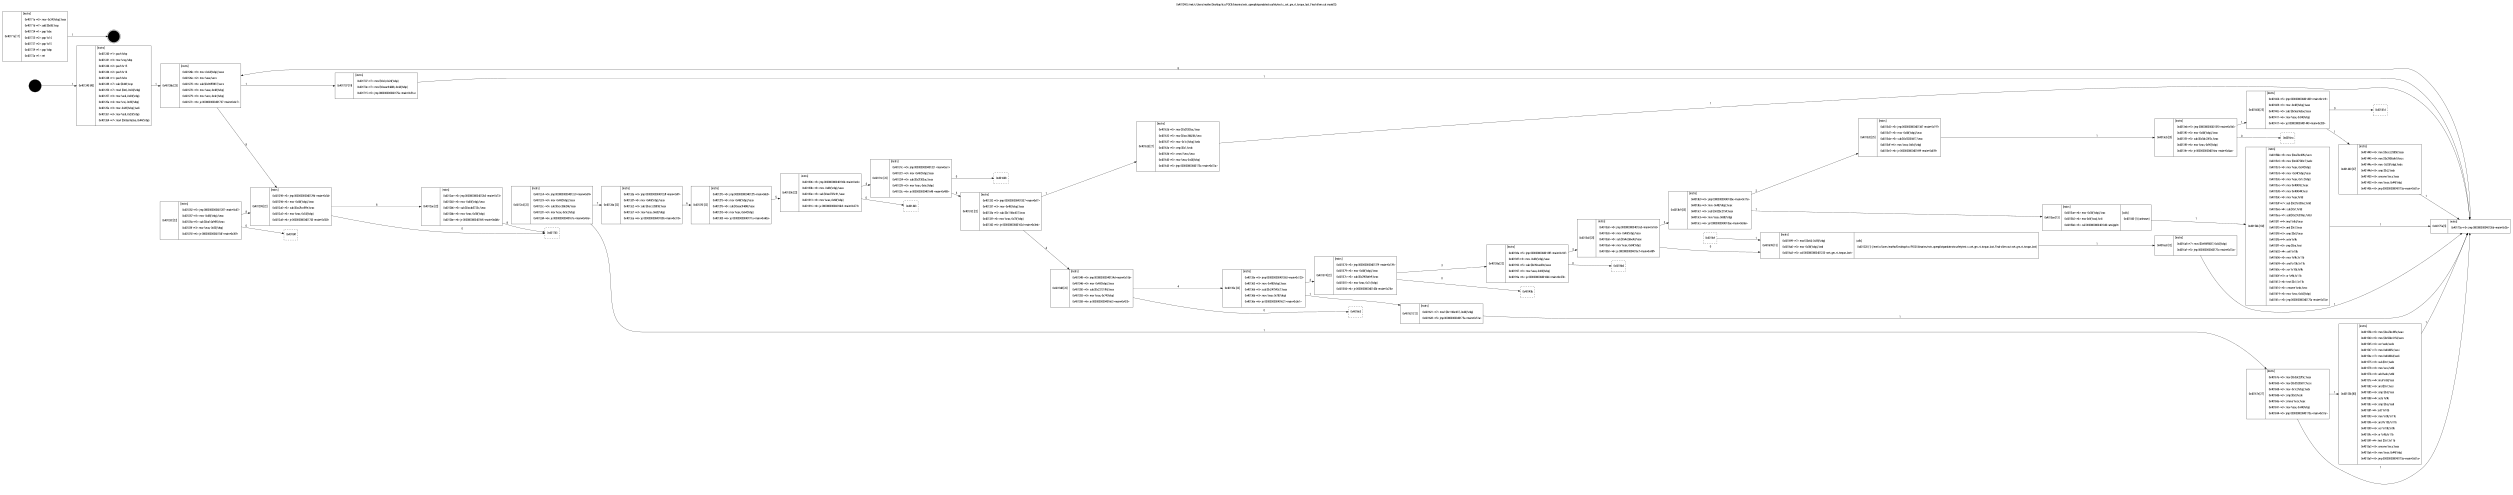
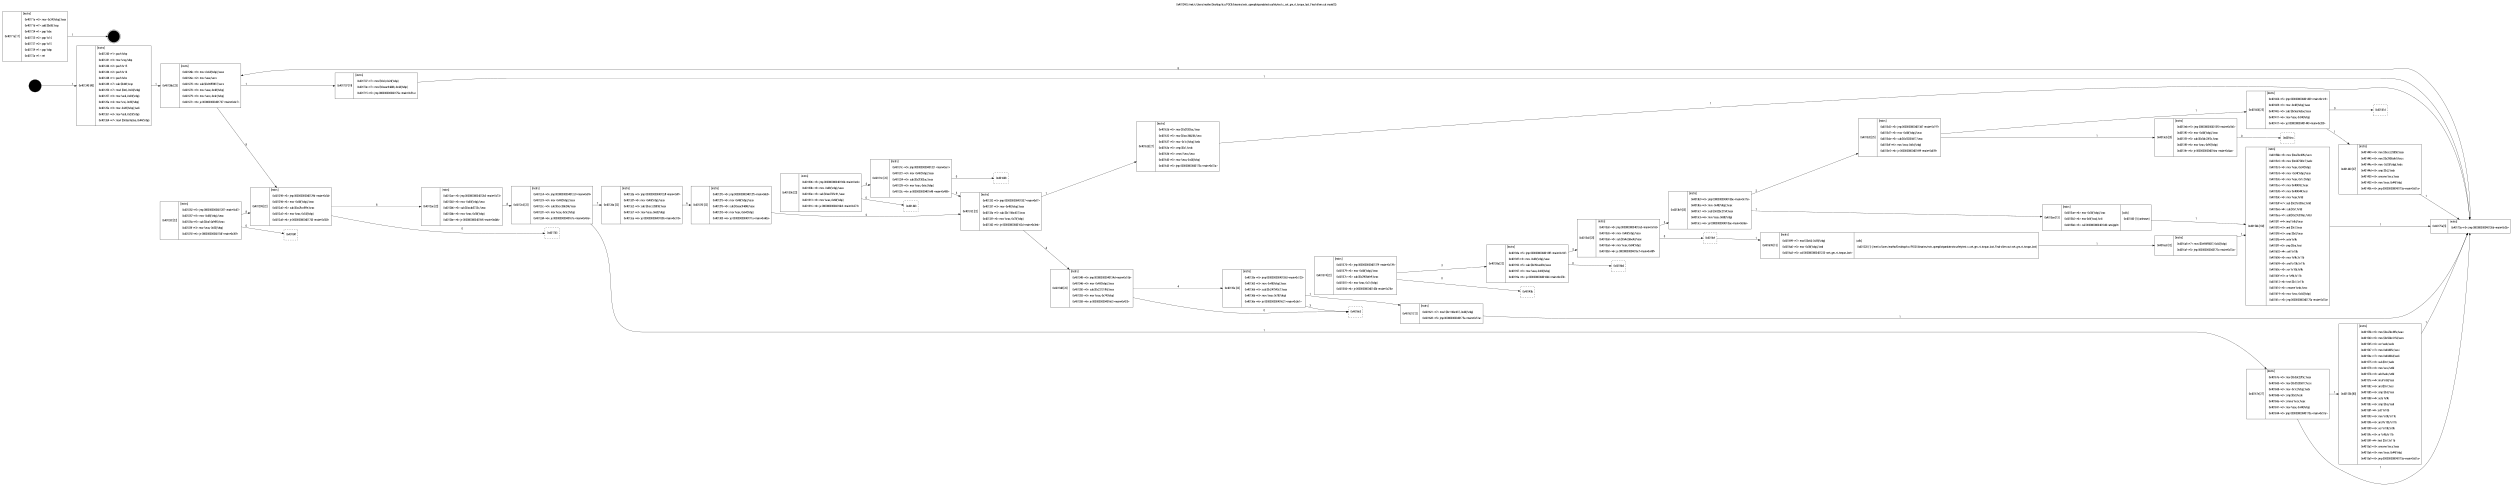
edge "0x4013eb [25]" -> "0x401404 [25]": now "0x4013d2 [25]" -> "0x401404 [25]"
edge "0x4012f0 [22]" -> "0x401306 [22]": now "0x4012f0 [22]" -> "0x401332 [22]"
edge "0x4012ae [22]" -> "0x401743": now "0x4012ae [22]" -> "0x4012c4 [22]"
edge "0x4013a0 [25]" -> "0x401699 [15]": now "0x4013a0 [25]" -> "0x4016cf"
edge "0x40135e [22]" -> "0x401374 [22]": now "0x40135e [22]" -> "0x401663"
edge "0x4016a8 [12]" -> "0x40175a [5]": now "0x4016a8 [12]" -> "0x4015bb [102]"
